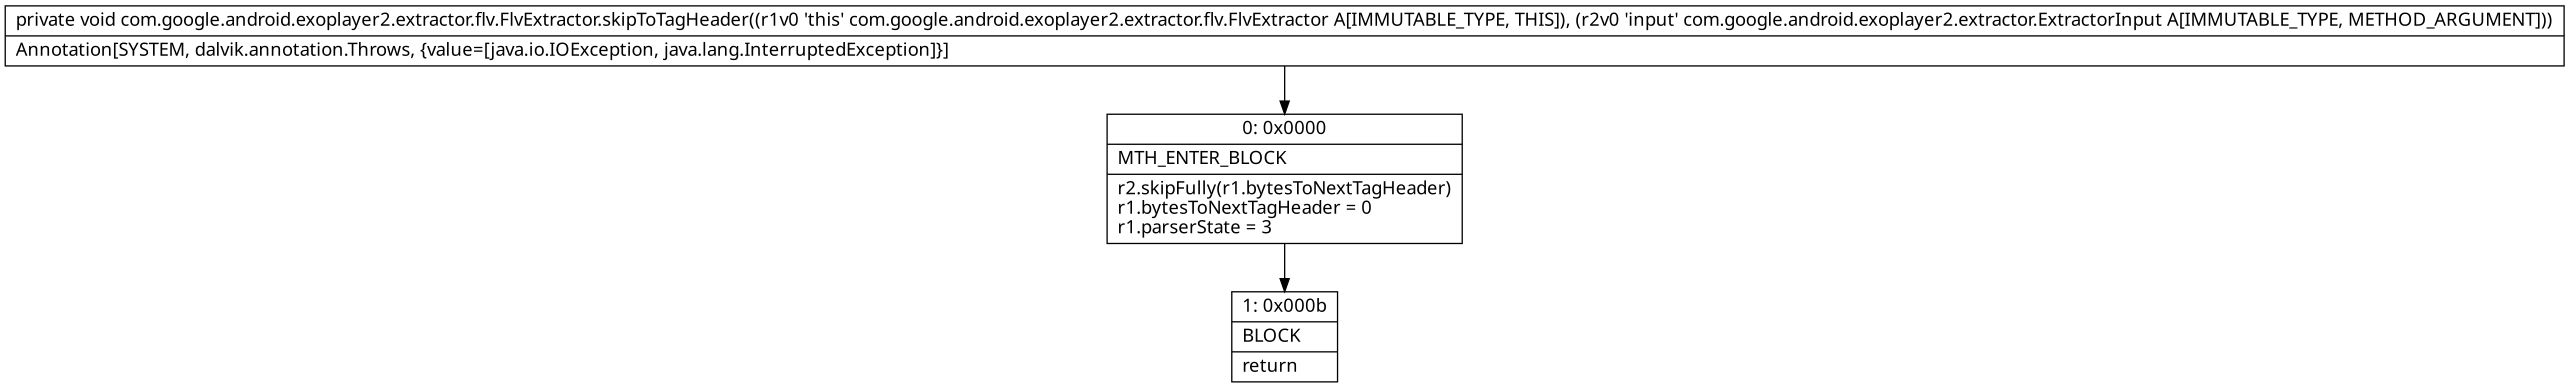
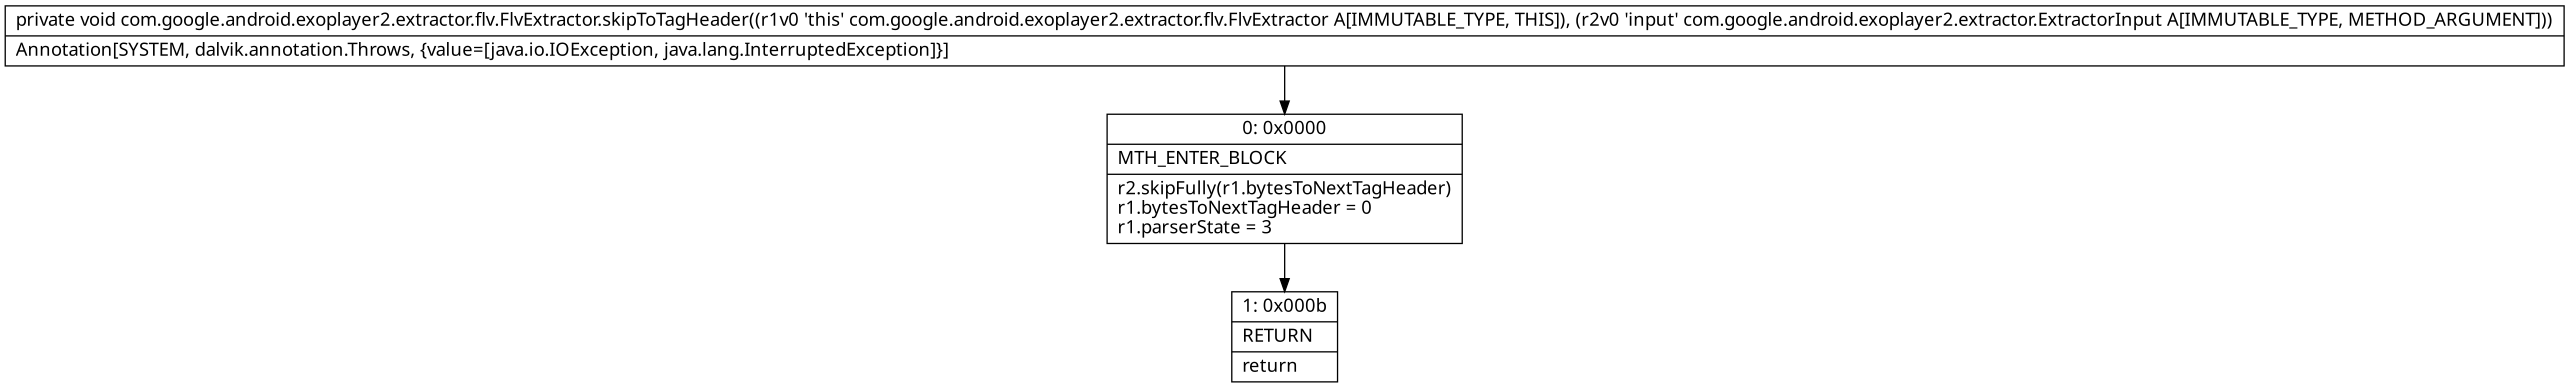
node "1: 0x000b": text "BLOCK" -> "RETURN"
